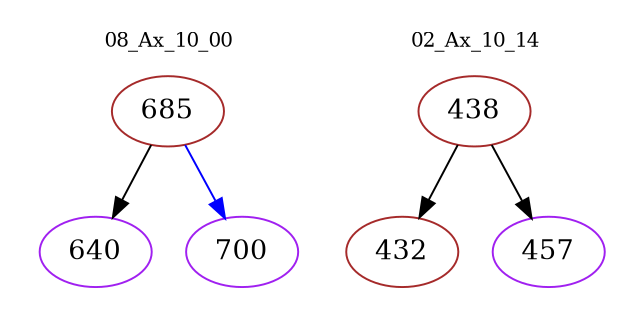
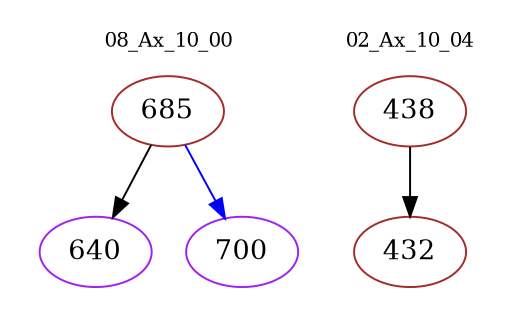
cluster "02_Ax_10_14": label "02_Ax_10_14" -> "02_Ax_10_04"
node "457": removed
